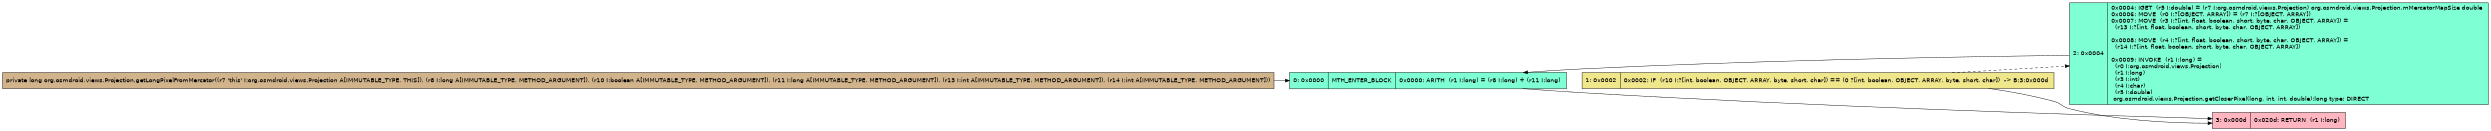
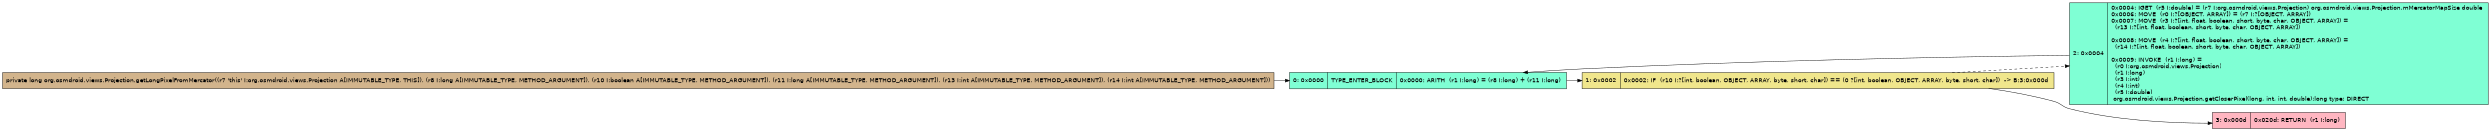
node "0: 0x0000": text "MTH_ENTER_BLOCK" -> "TYPE_ENTER_BLOCK"
node "2: 0x0004": text "(r4 I:char)" -> "(r4 I:int)"
edge "0: 0x0000" -> "3: 0x000d": now "0: 0x0000" -> "1: 0x0002"
